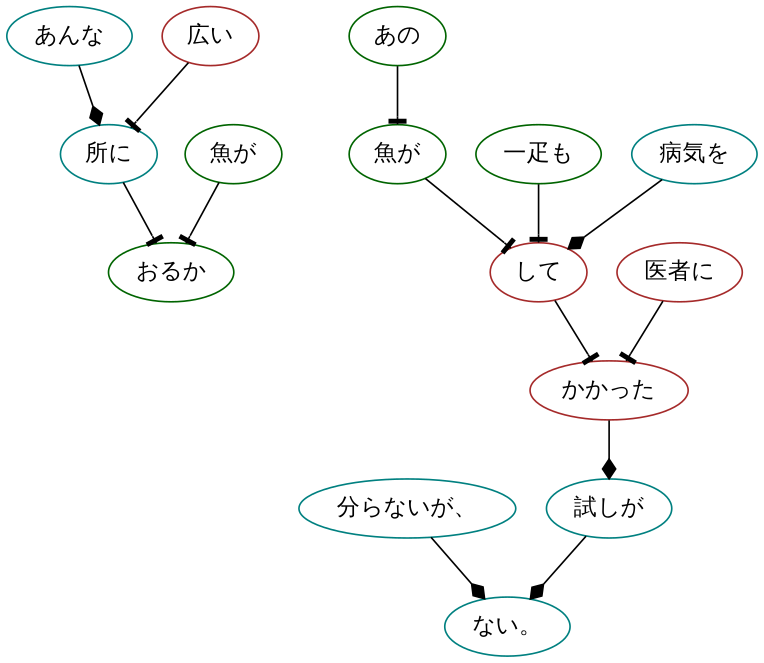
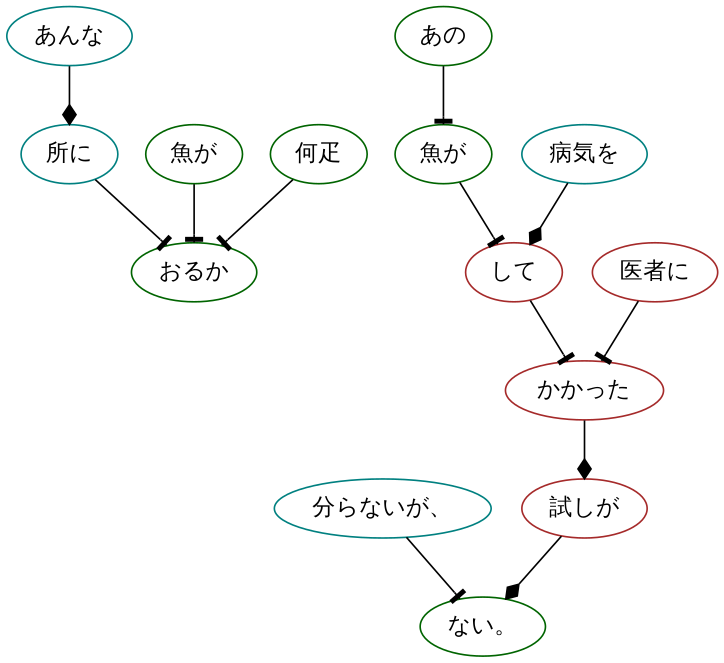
node "広い": removed
node "何疋": added
node "一疋も": removed
node "試しが": color teal -> brown
edge "分らないが、" -> "ない。": arrowhead diamond -> tee
node "ない。": color teal -> darkgreen
